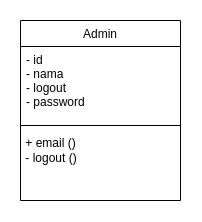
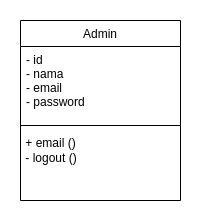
node "- id - nama - logout - password": label "- id - nama - logout - password" -> "- id - nama - email - password"
